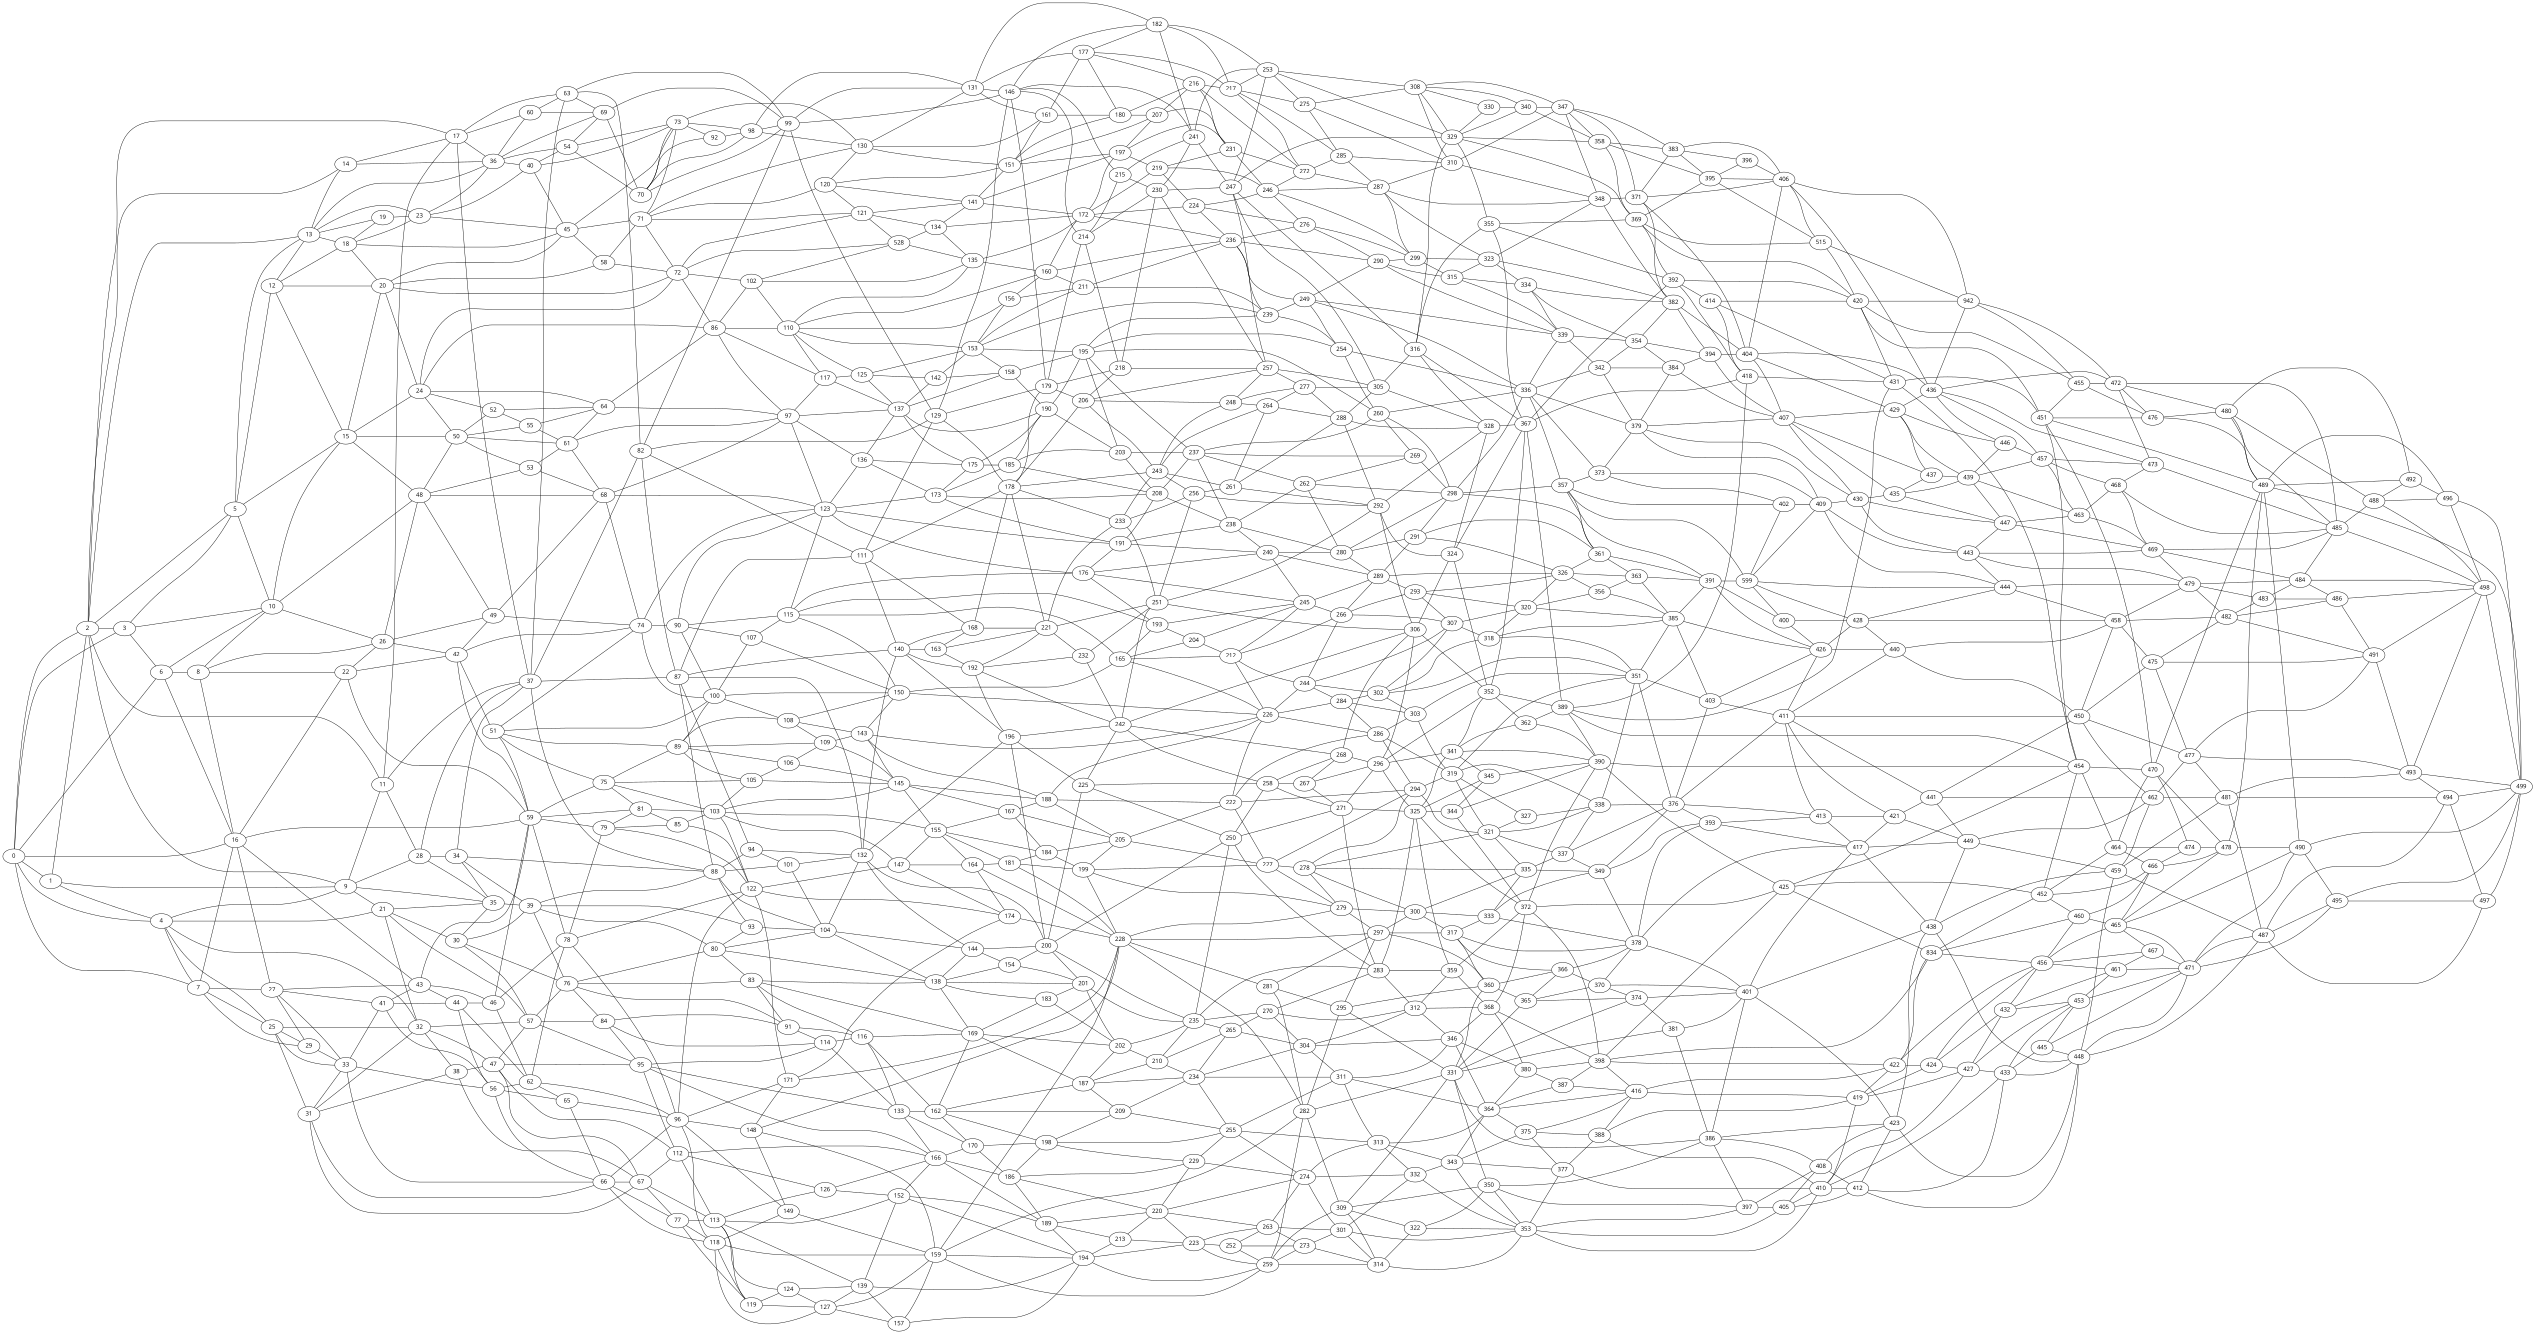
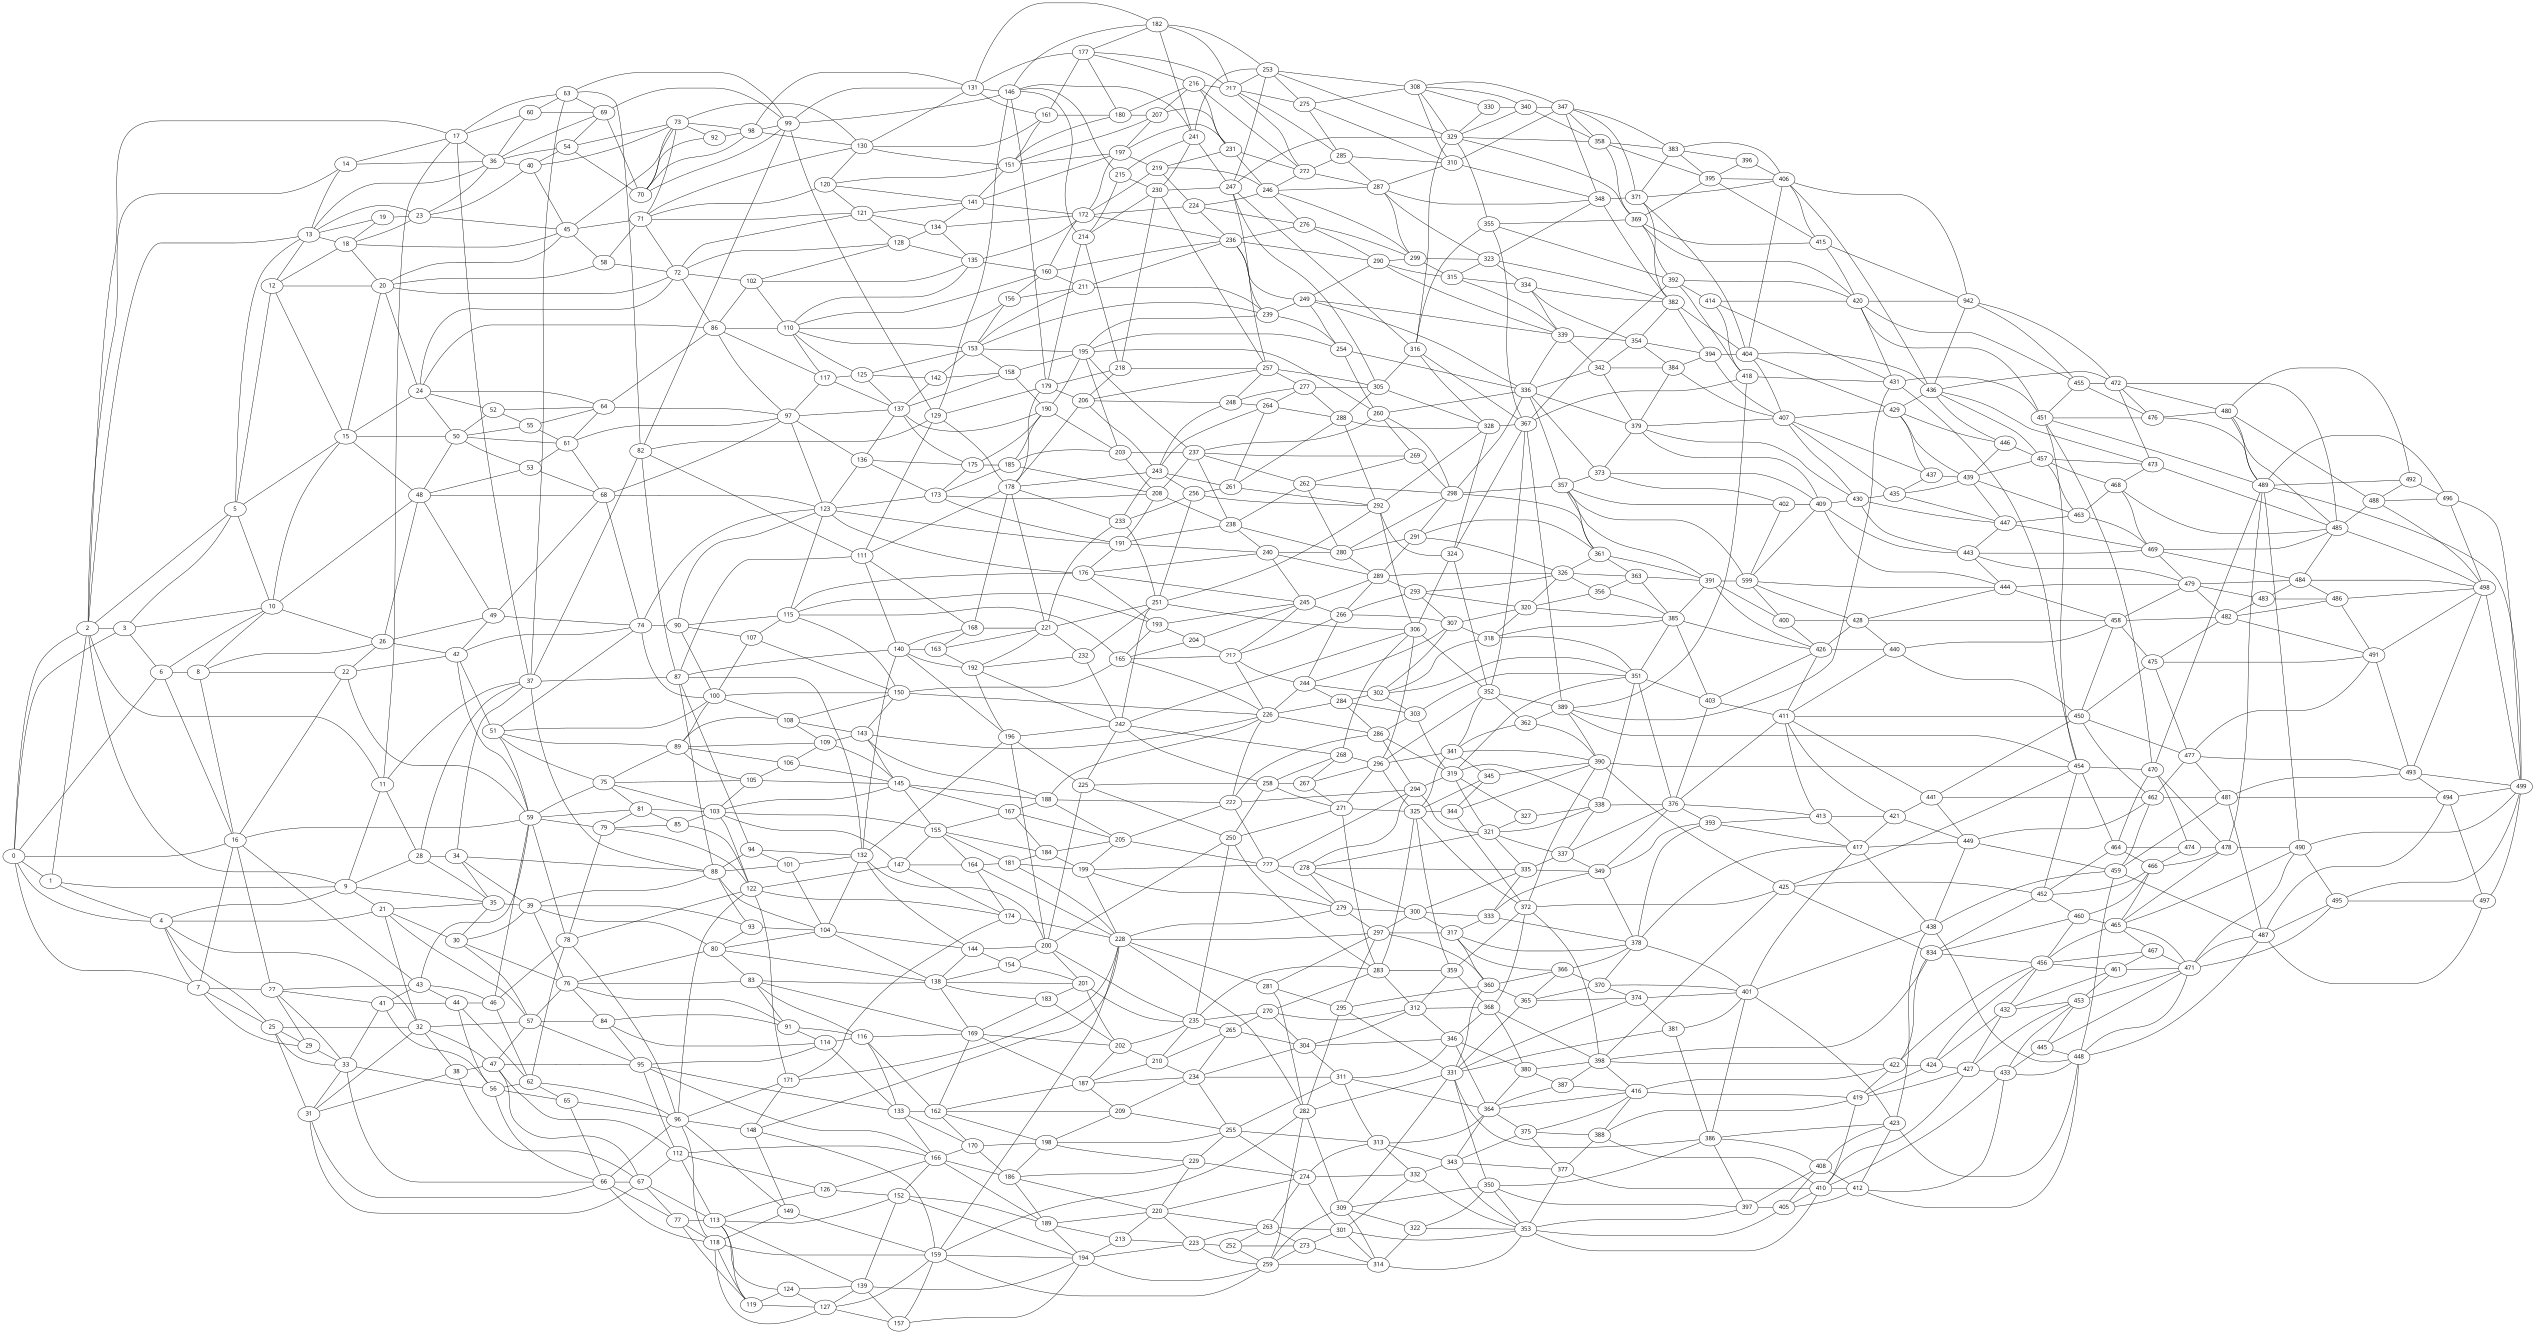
node "528": label "528" -> "128"
node "515": label "515" -> "415"
